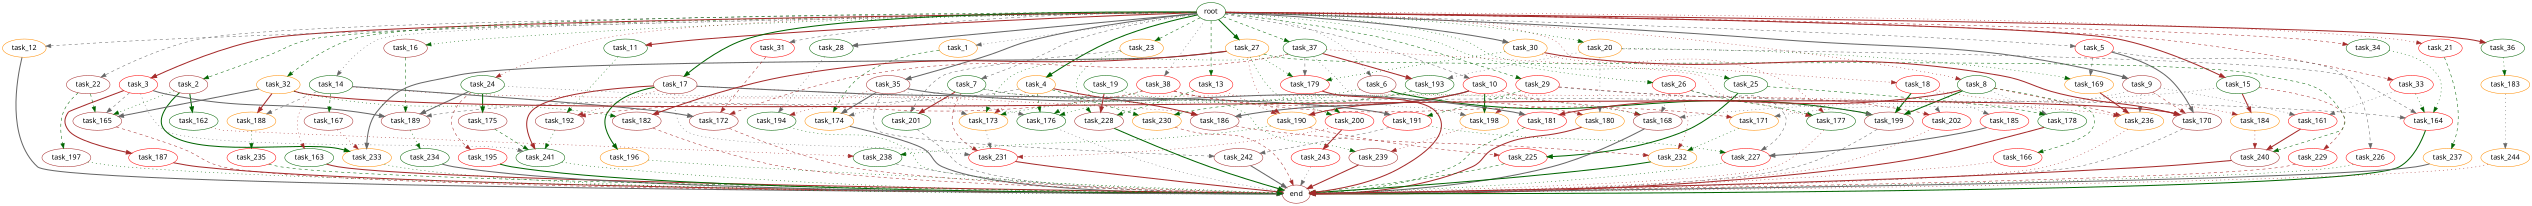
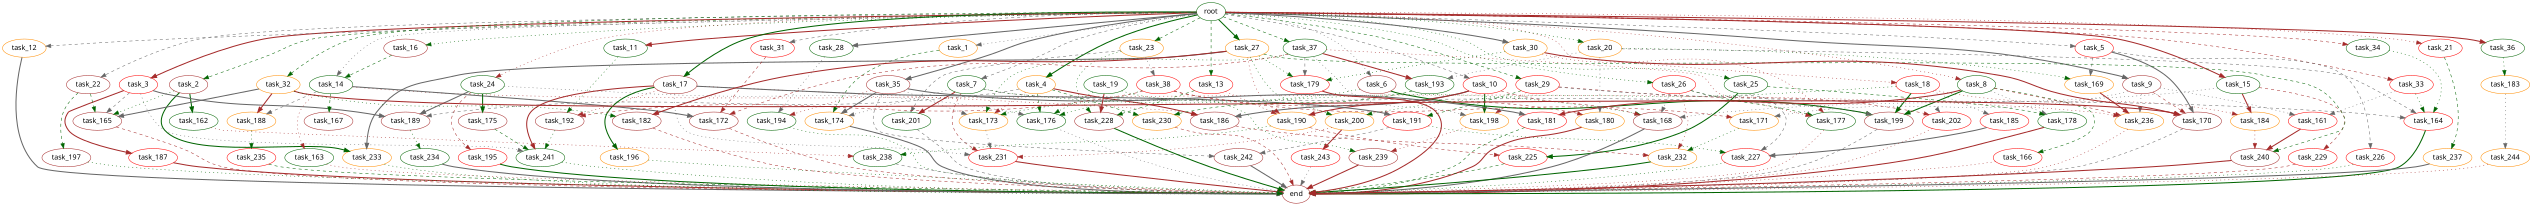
edge "root" -> "task_38": now "task_23" -> "task_38"
edge "task_16" -> "task_189": now "task_16" -> "task_14"
edge "task_179" -> "task_200": now "task_18" -> "task_200"
node "task_200": color red -> darkorange
edge "task_167" -> "task_233": removed
edge "task_163" -> "end": style bold -> dotted
